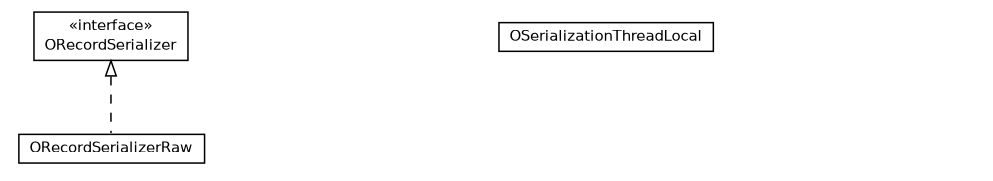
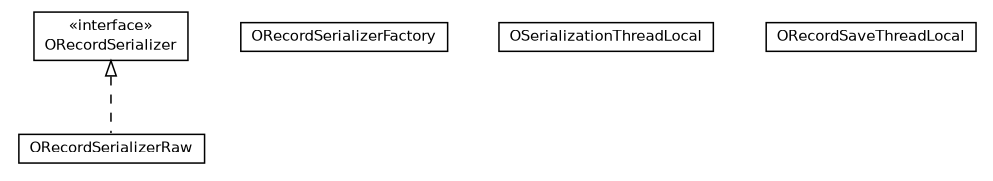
node "ORecordSerializerFactory": added
node "ORecordSaveThreadLocal": added
